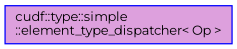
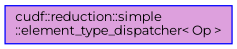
node "cudf::type::simple ::element_type_dispatcher< Op >": label "cudf::type::simple ::element_type_dispatcher< Op >" -> "cudf::reduction::simple ::element_type_dispatcher< Op >"
